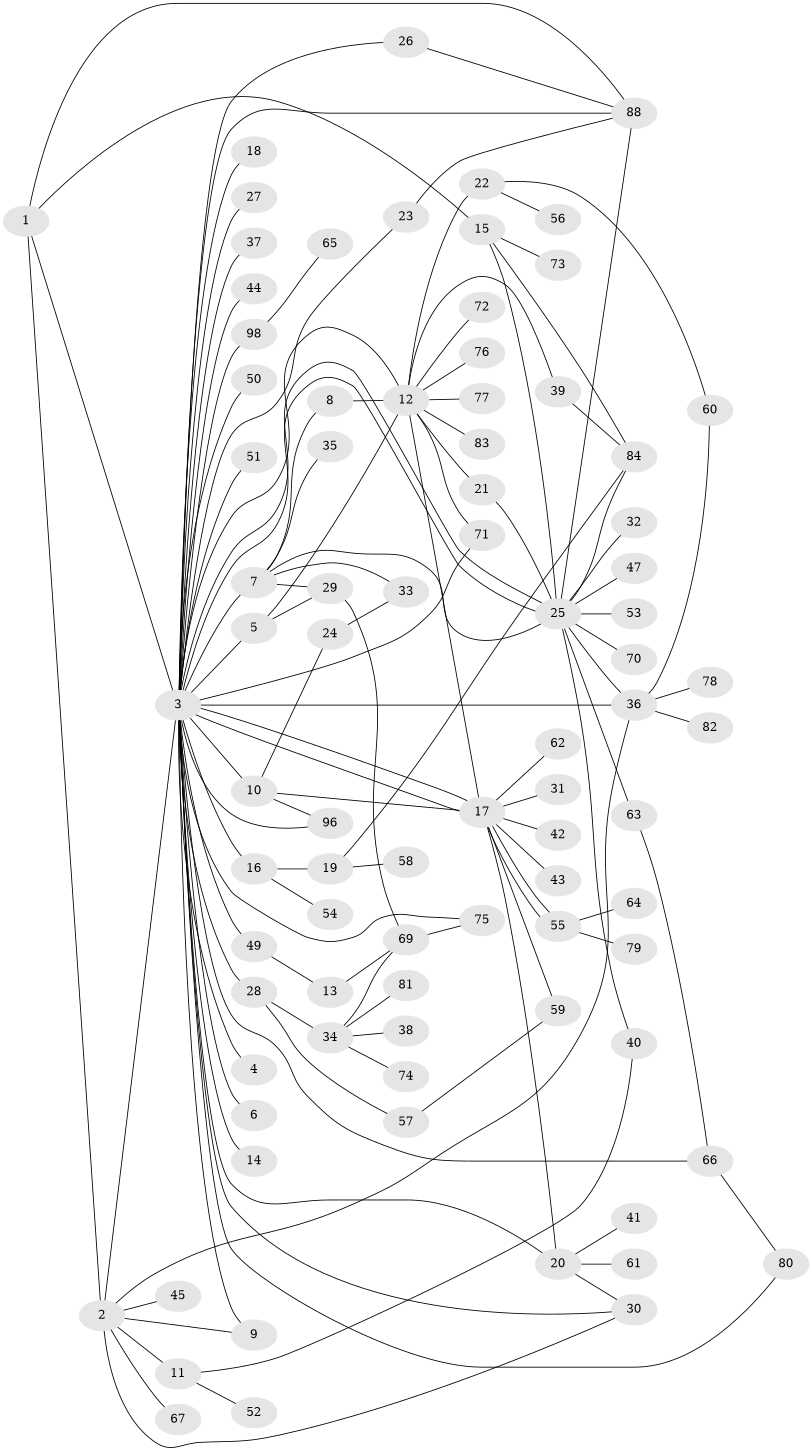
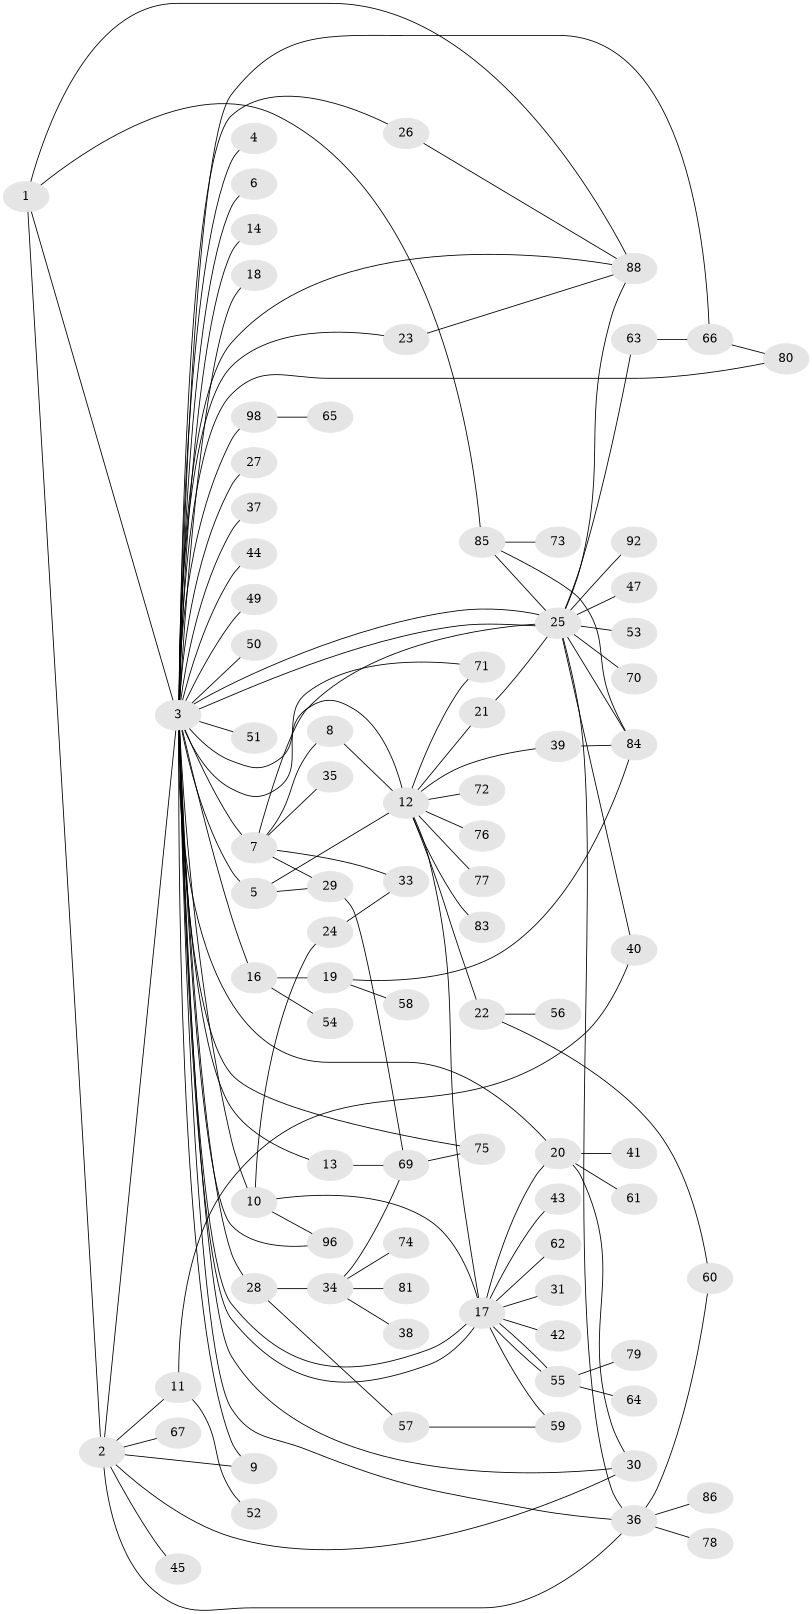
node "15": label "15" -> "85"
node "32": label "32" -> "92"
node "82": label "82" -> "86"
edge "49" -- "13": now "3" -- "13"
